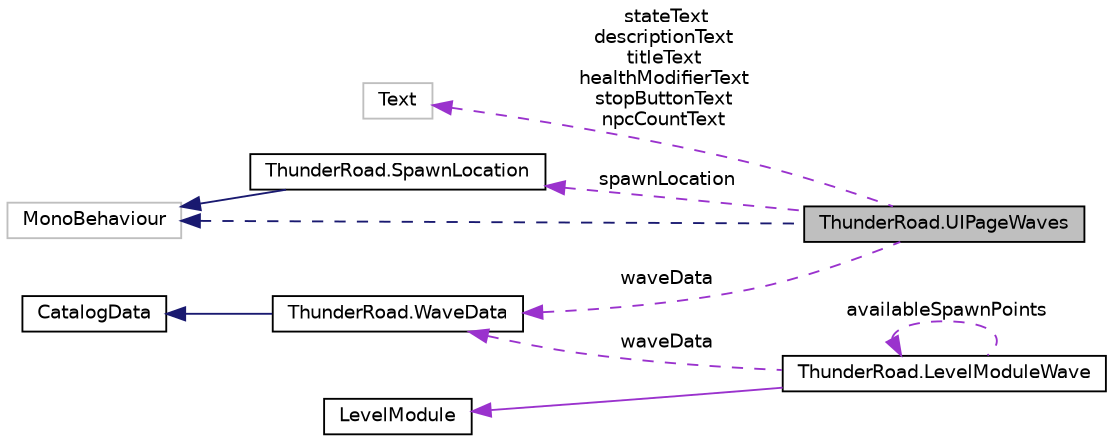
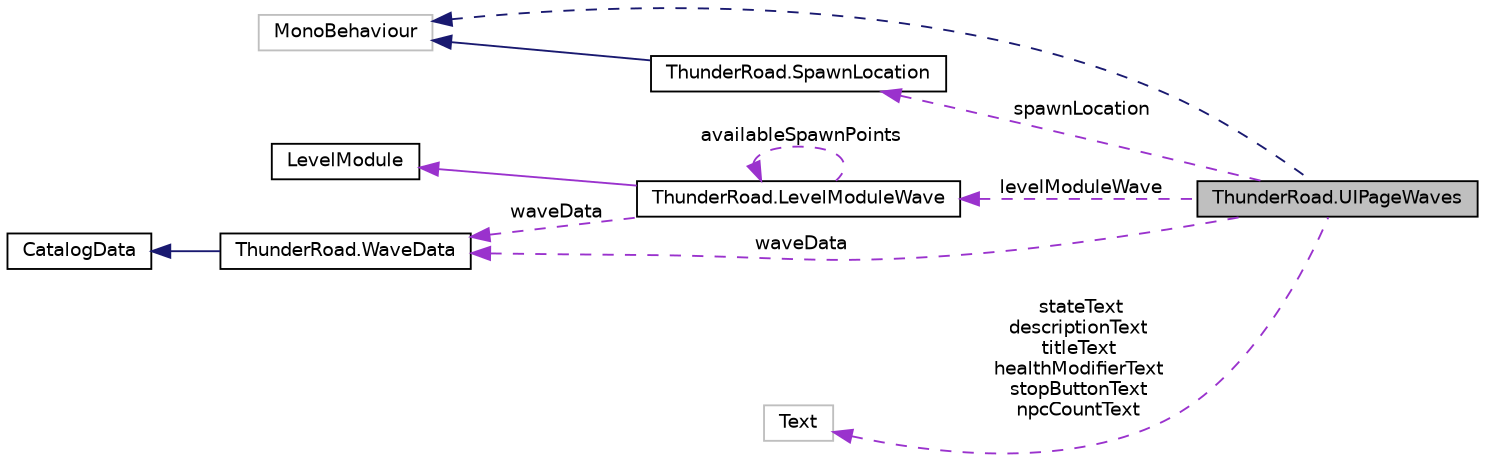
edge "ThunderRoad.UIPageWaves" -> "ThunderRoad.LevelModuleWave": added, label "levelModuleWave"
